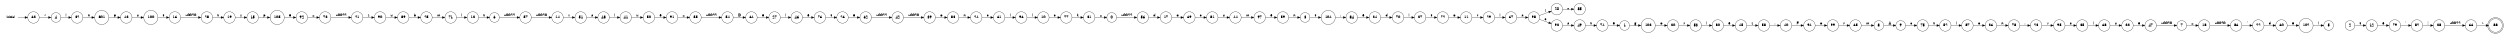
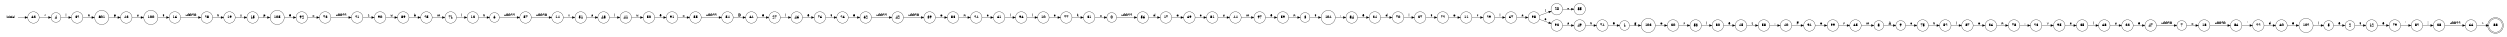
edge "5" -> "2": added, label "e"
